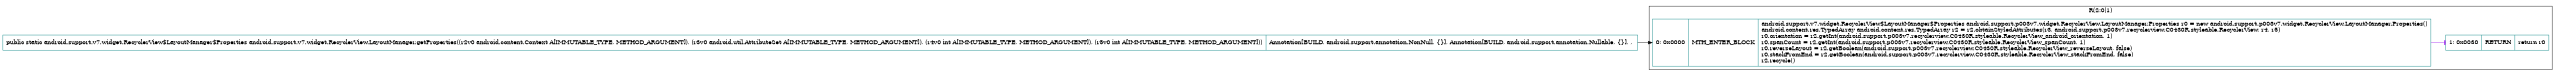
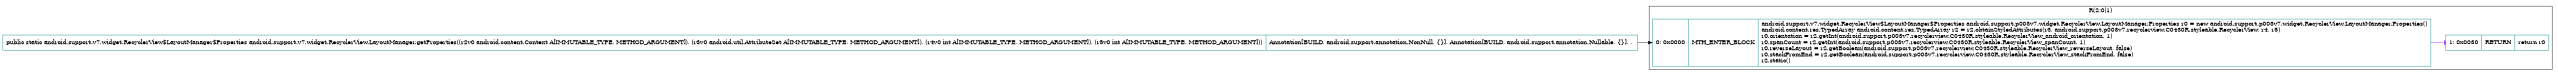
node "0: 0x0000": text "r2.recycle()" -> "r2.static()"
